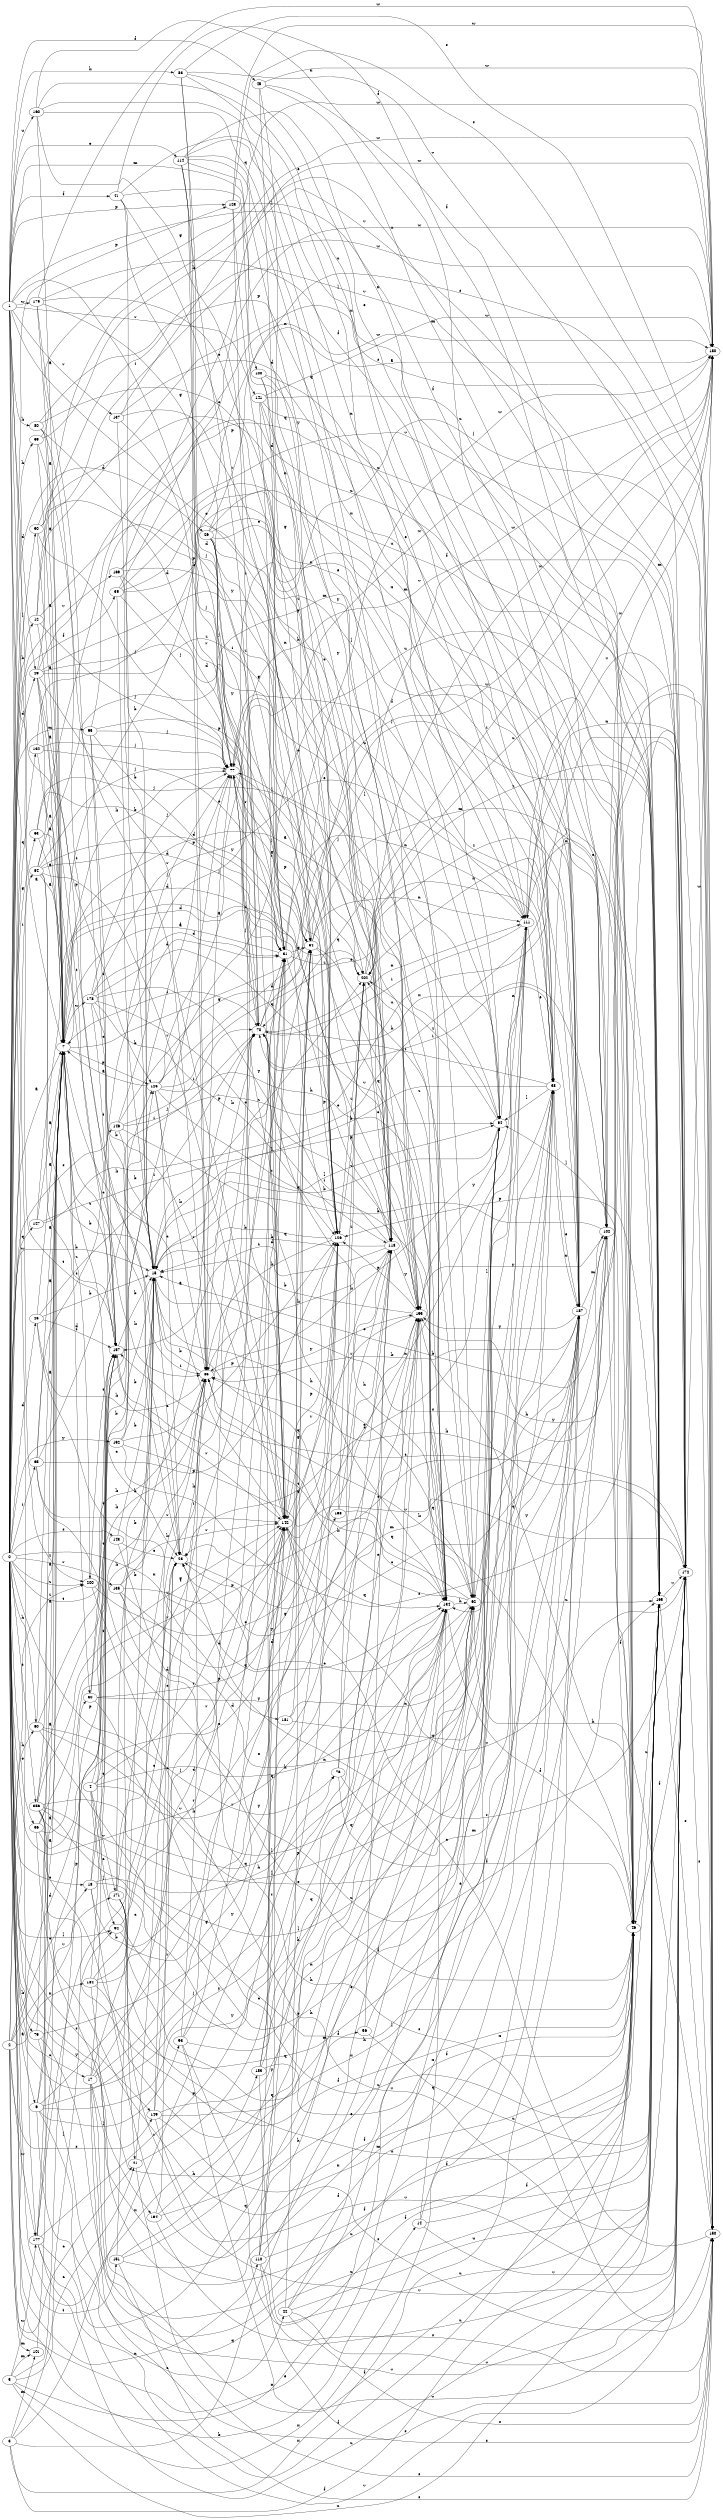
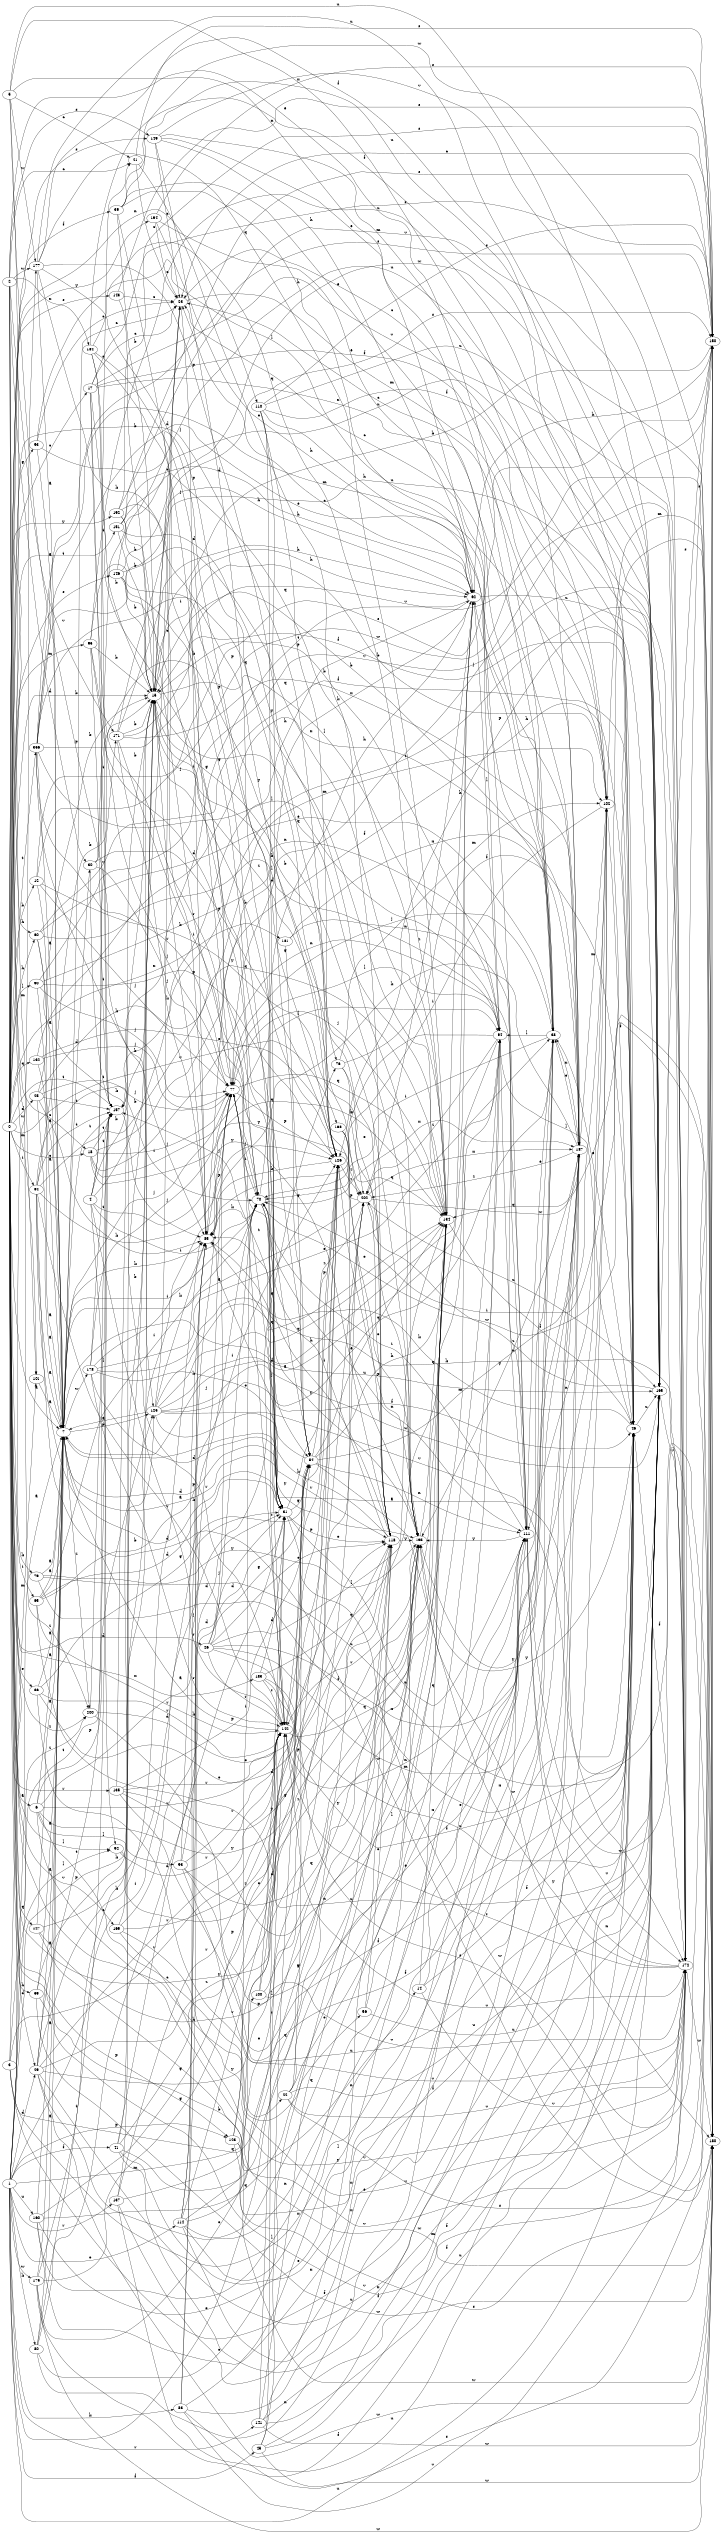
edge "178" -> "195": now "125" -> "195"
